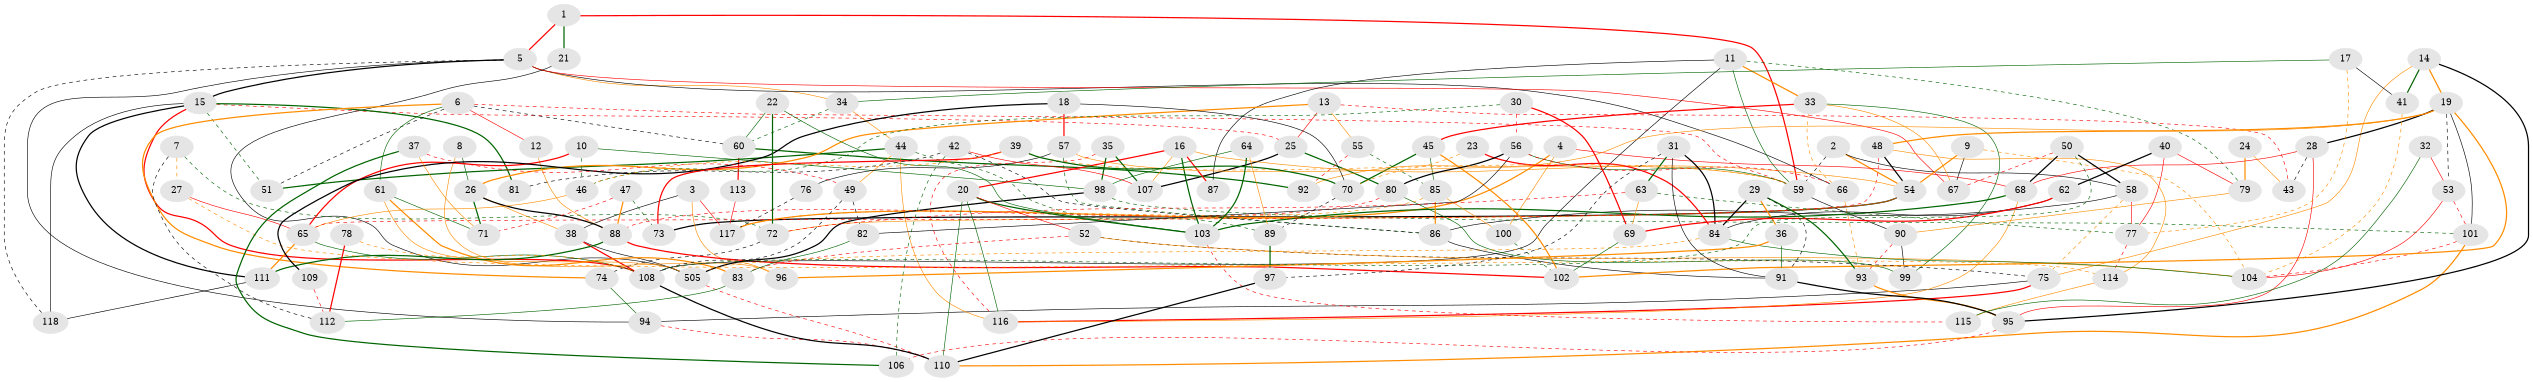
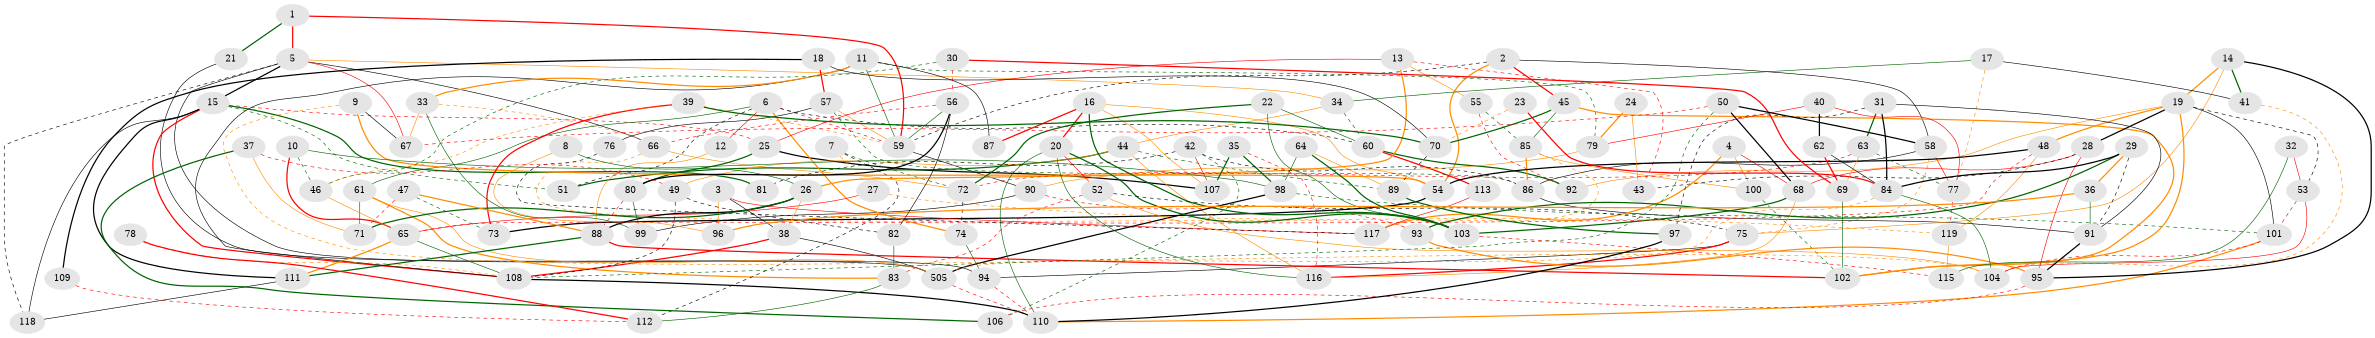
edge "33" -- "45": now "2" -- "45"
edge "54" -- "72": now "66" -- "72"
node "114": label "114" -> "119"
